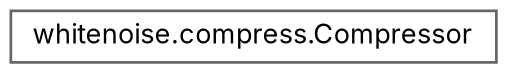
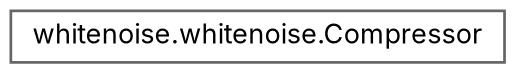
node "whitenoise.compress.Compressor": label "whitenoise.compress.Compressor" -> "whitenoise.whitenoise.Compressor"
